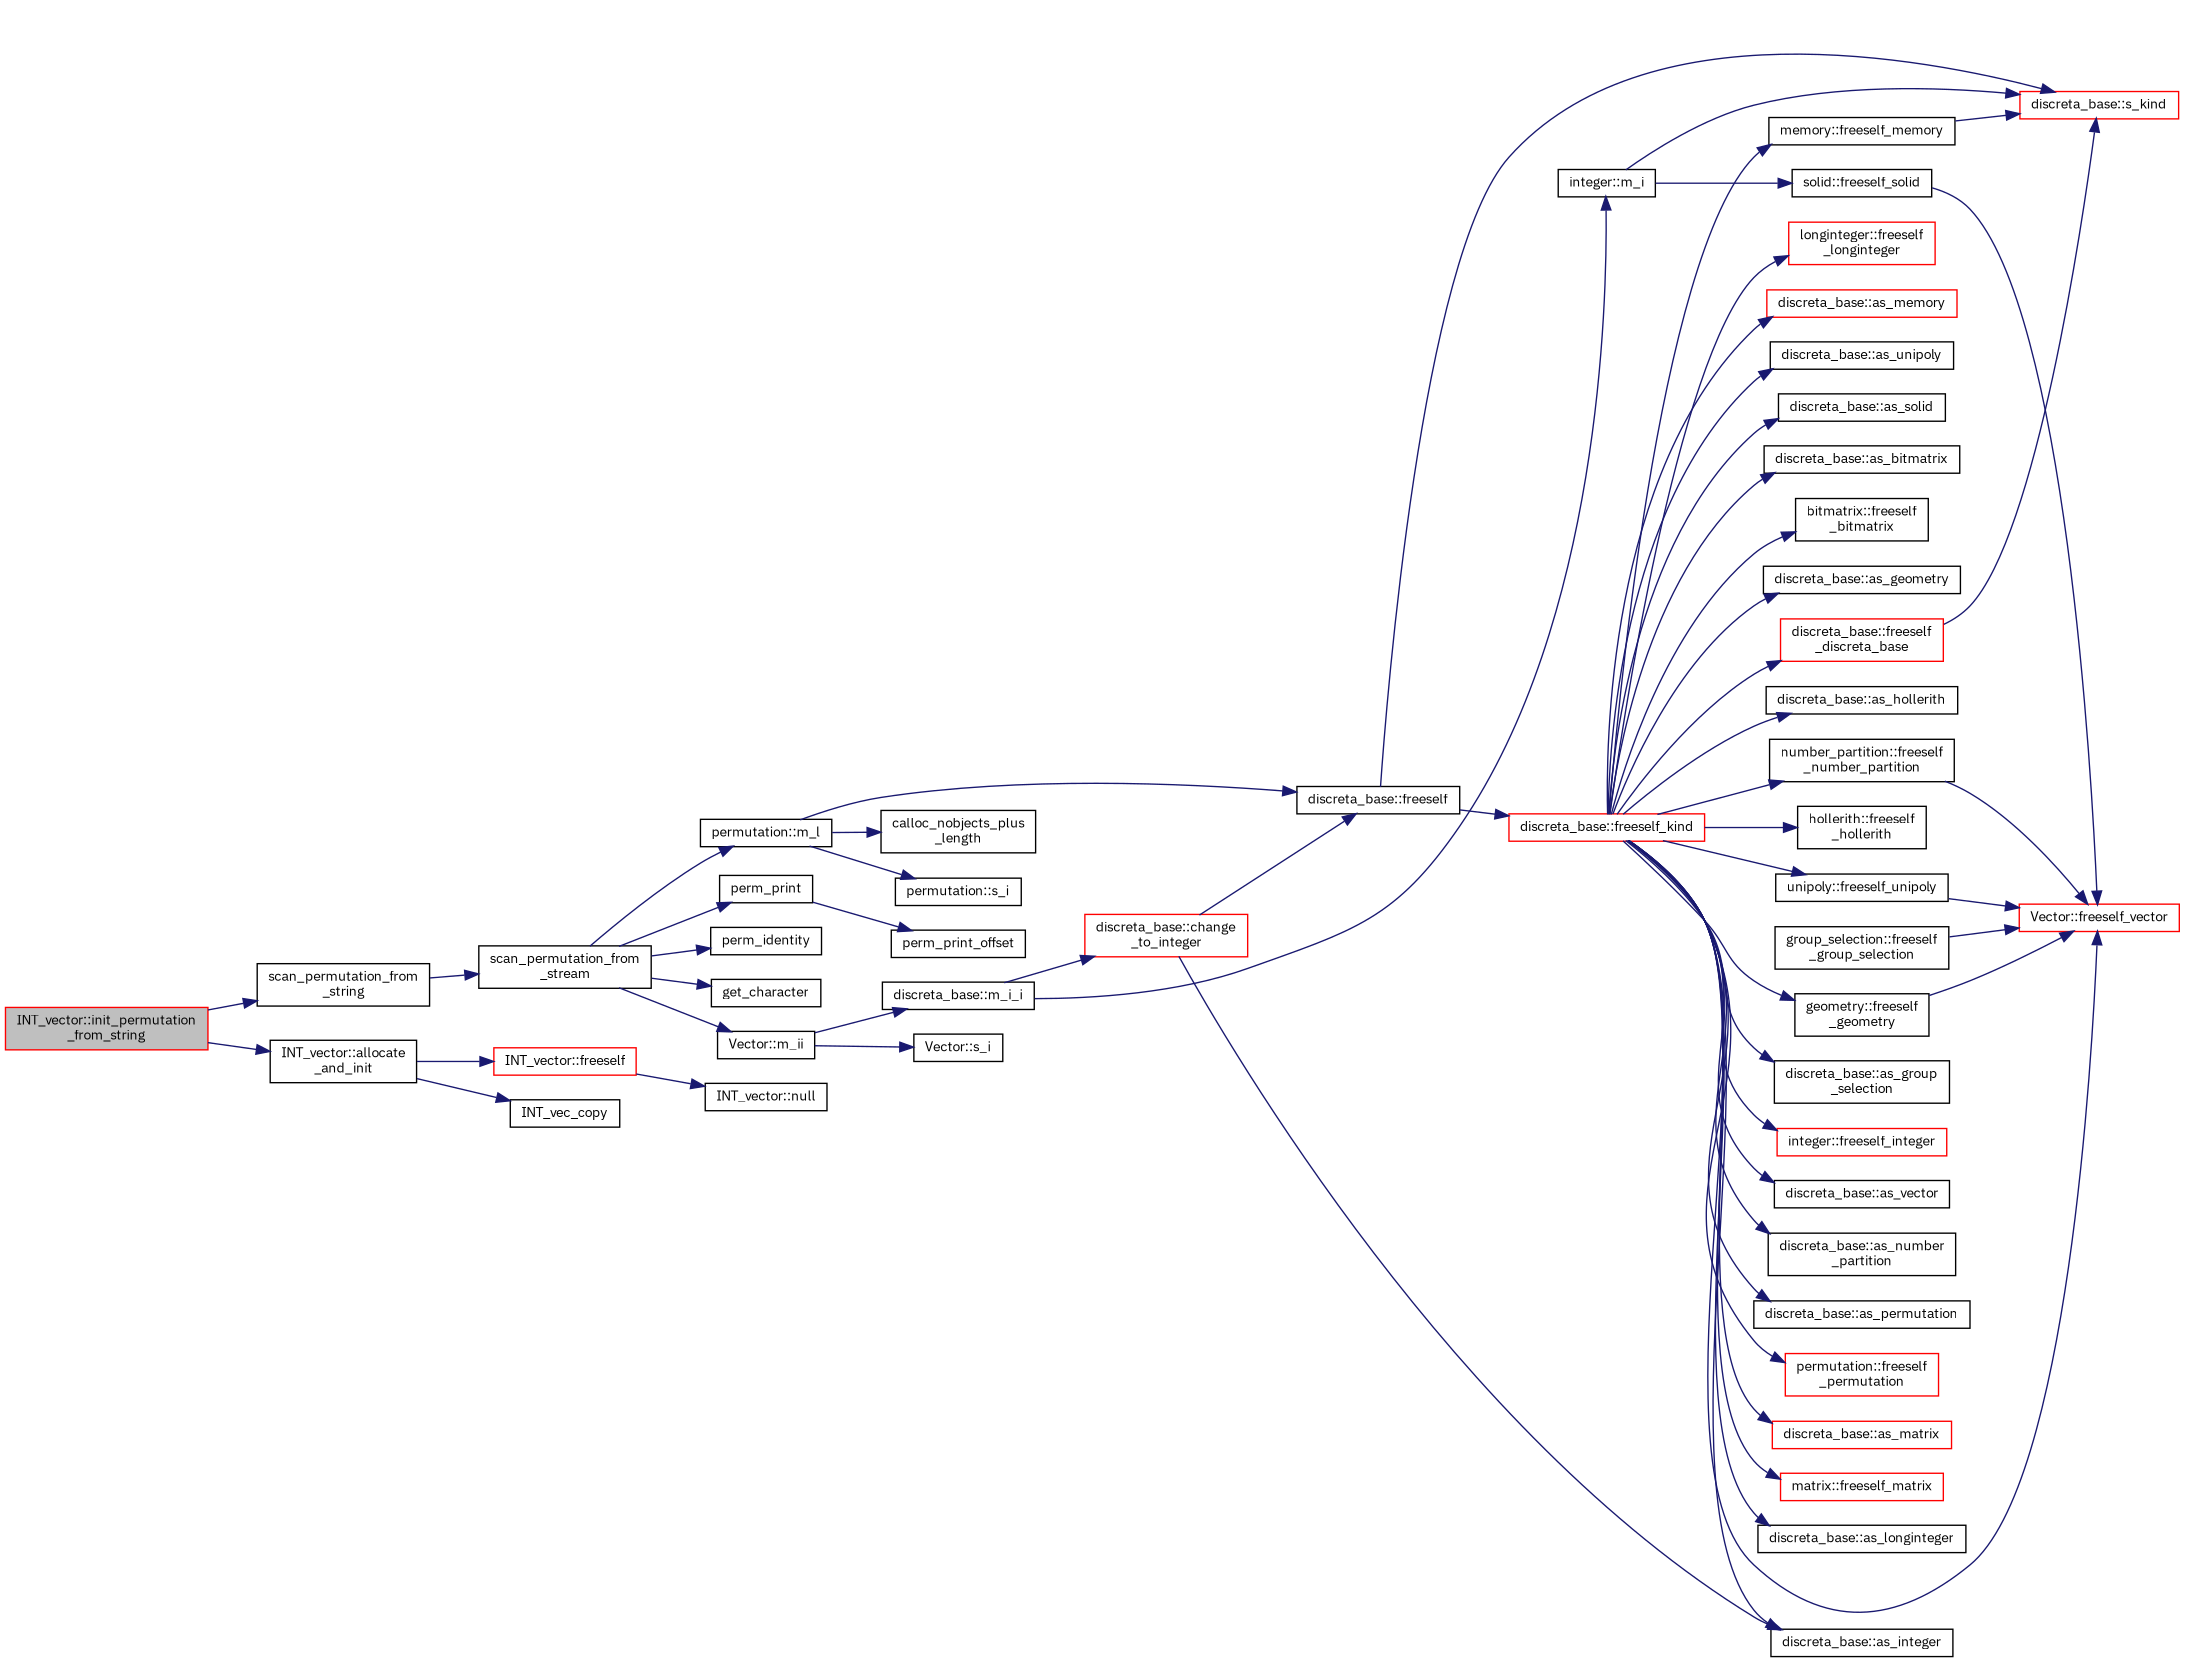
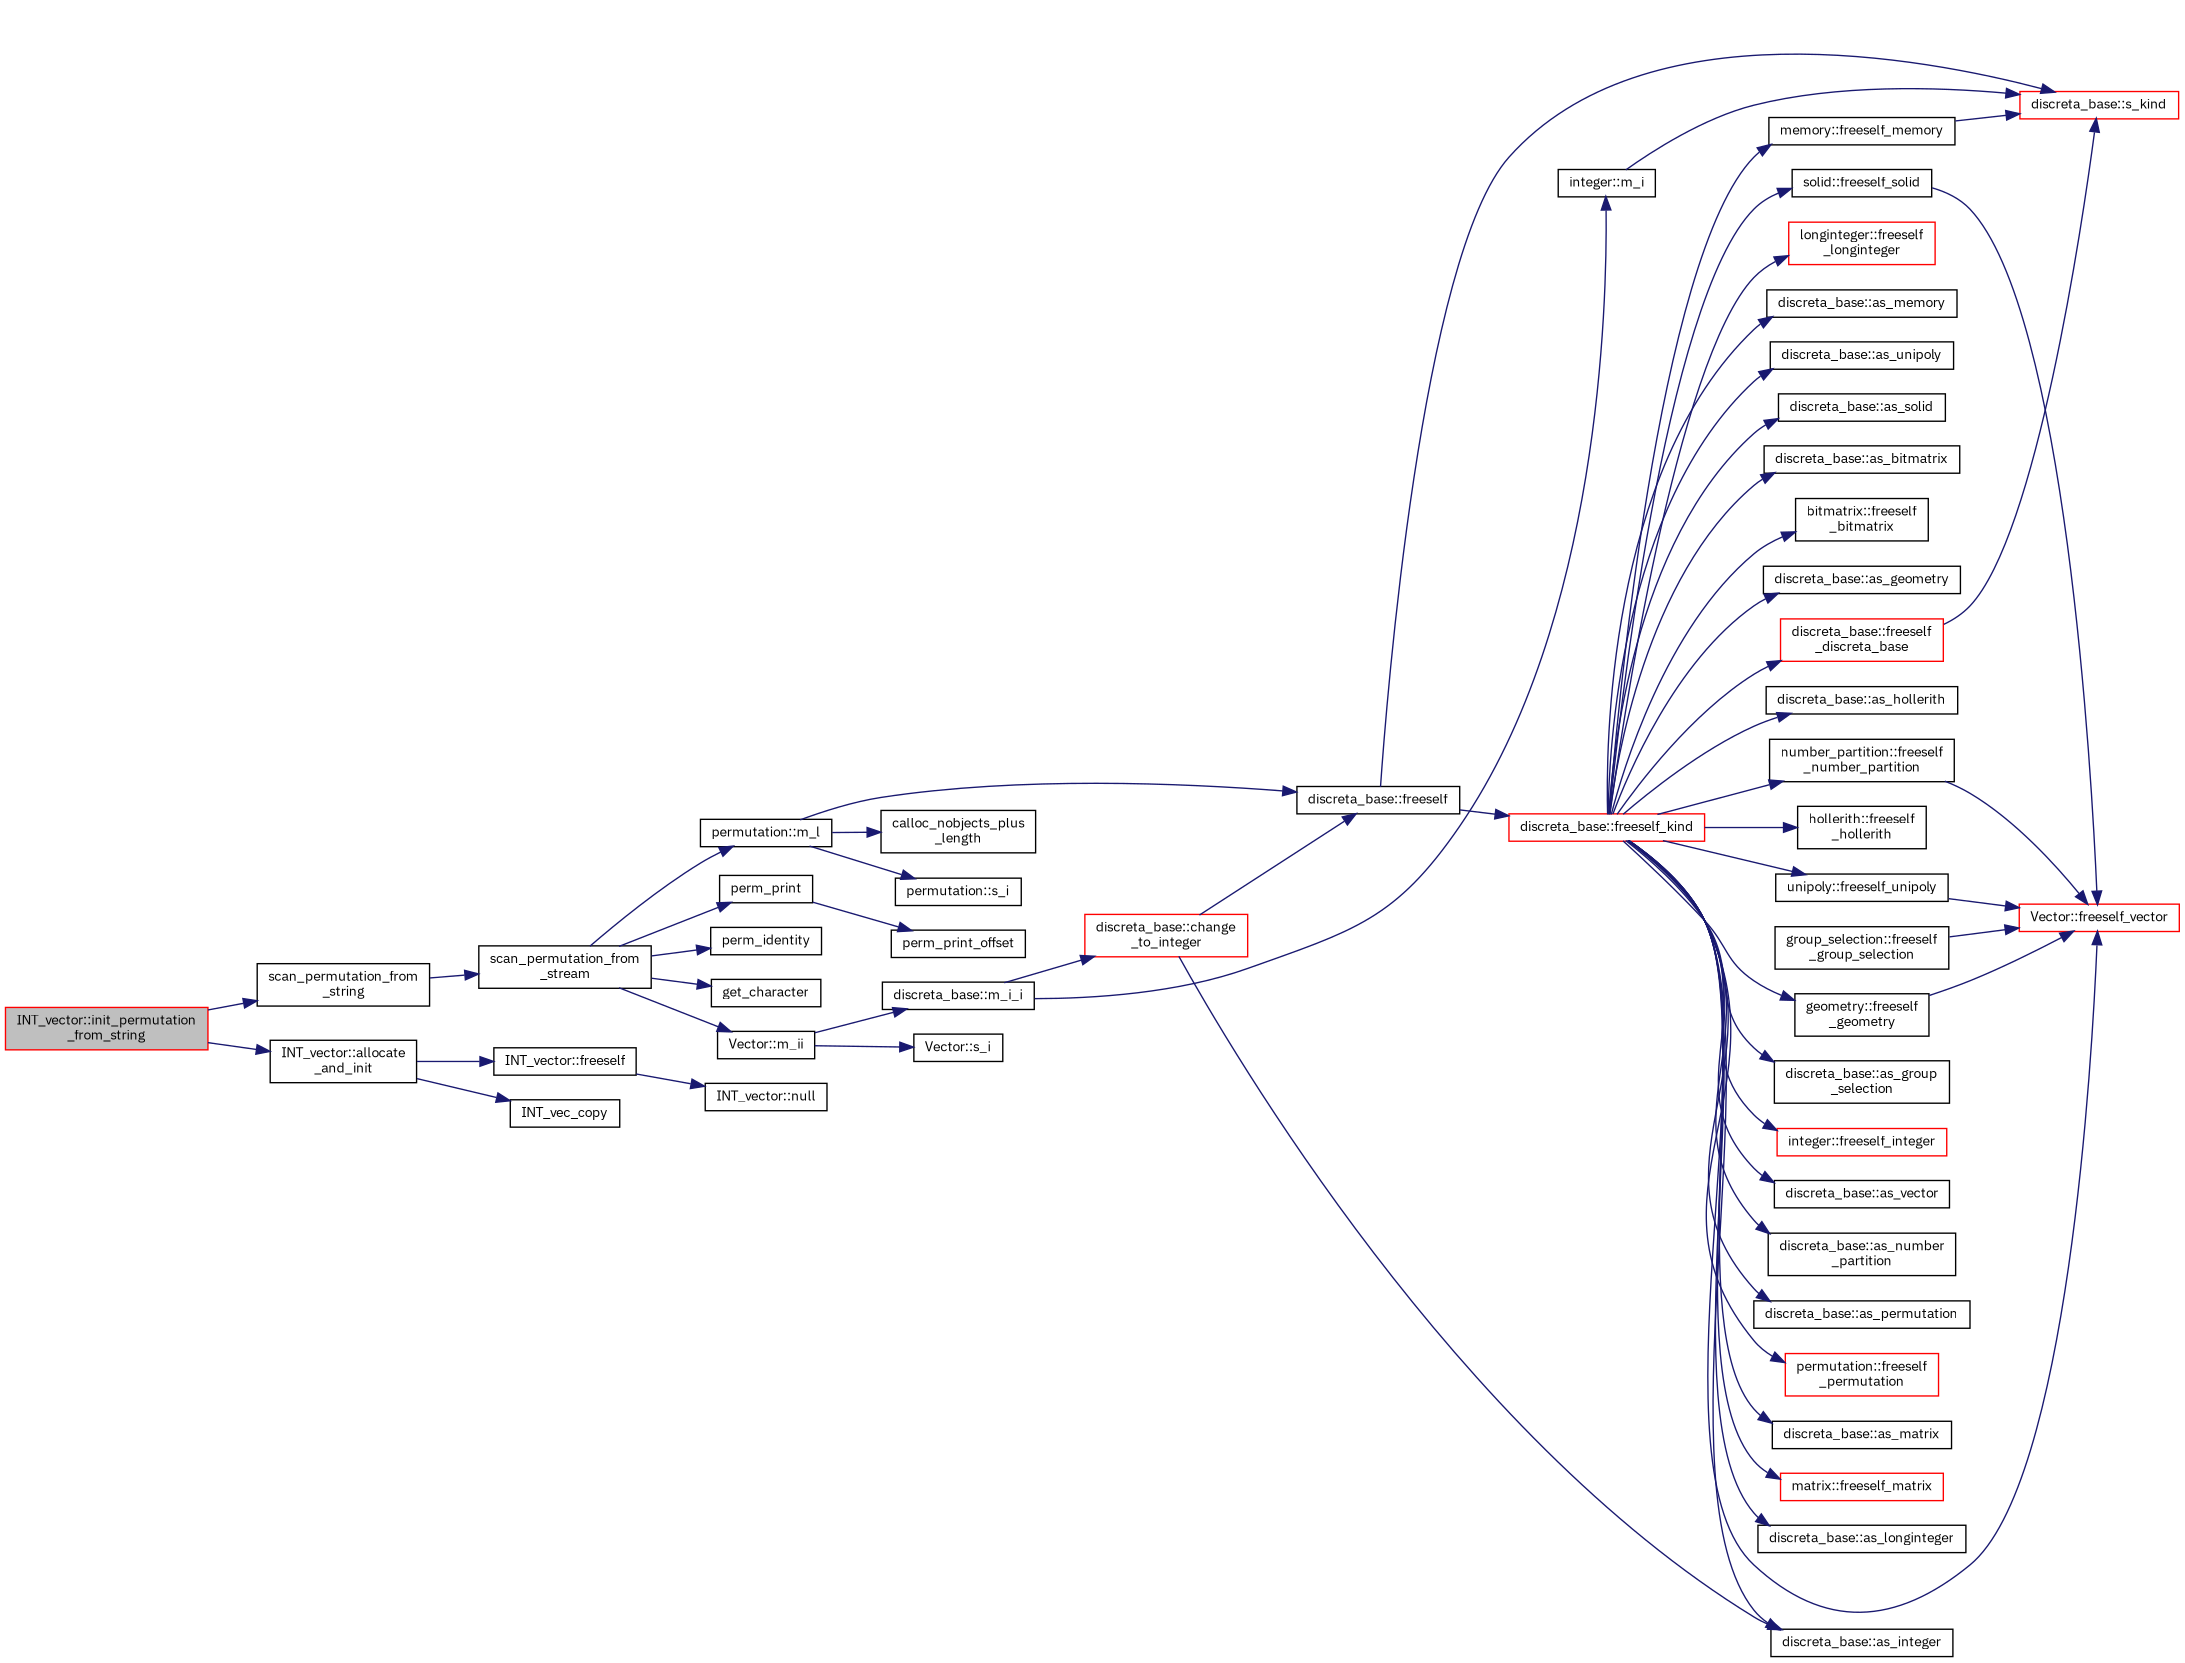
edge "integer::m_i" -> "solid::freeself_solid": now "discreta_base::freeself_kind" -> "solid::freeself_solid"
node "discreta_base::as_memory": color red -> black
node "INT_vector::freeself": color red -> black
node "discreta_base::as_matrix": color red -> black
